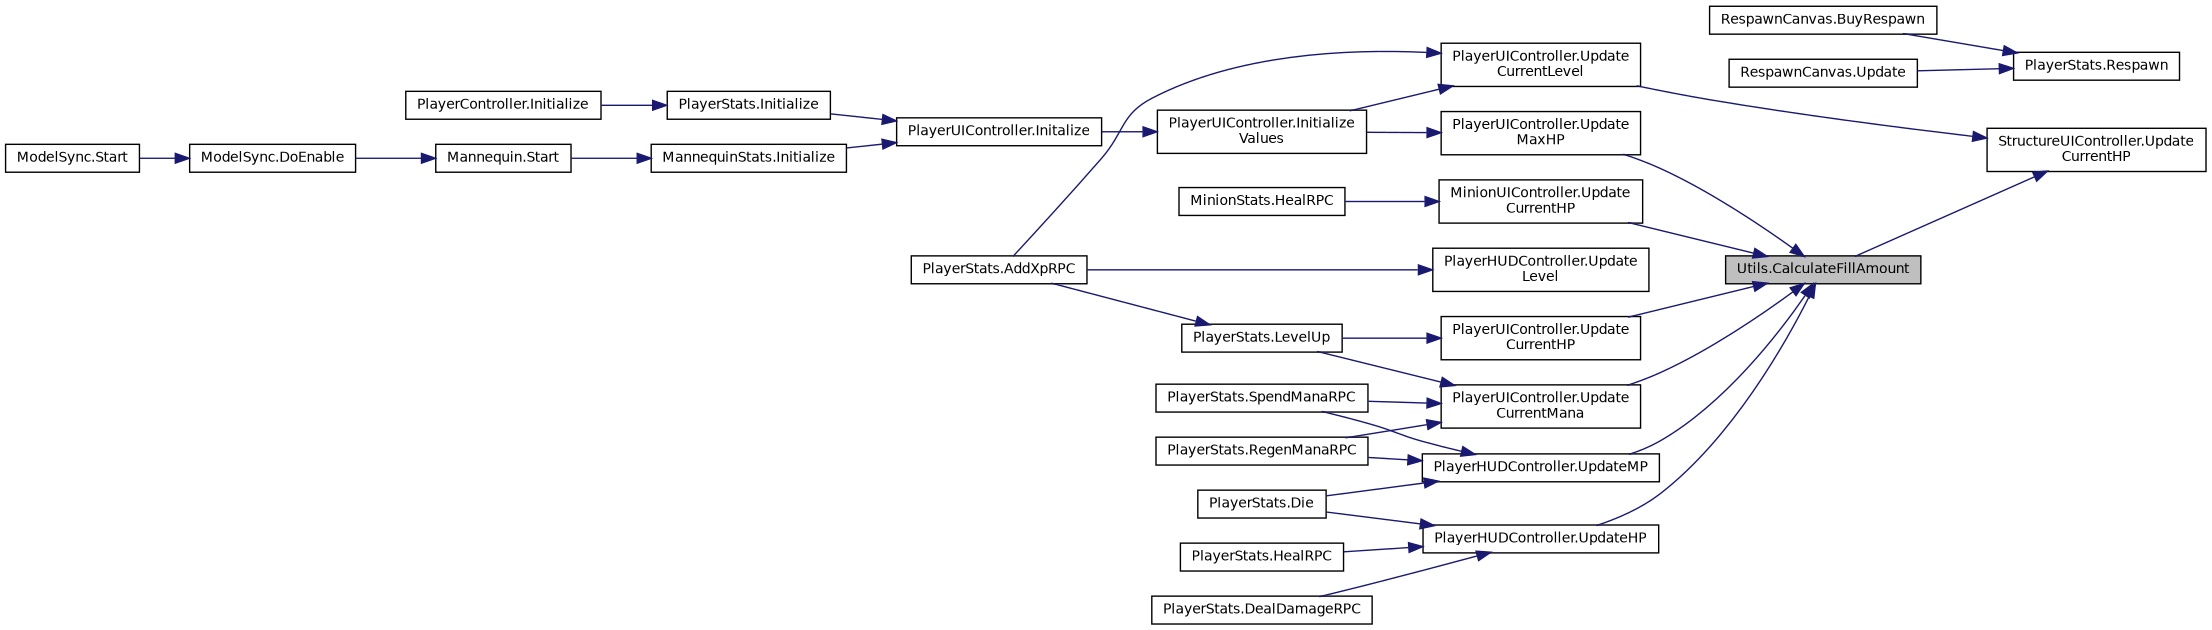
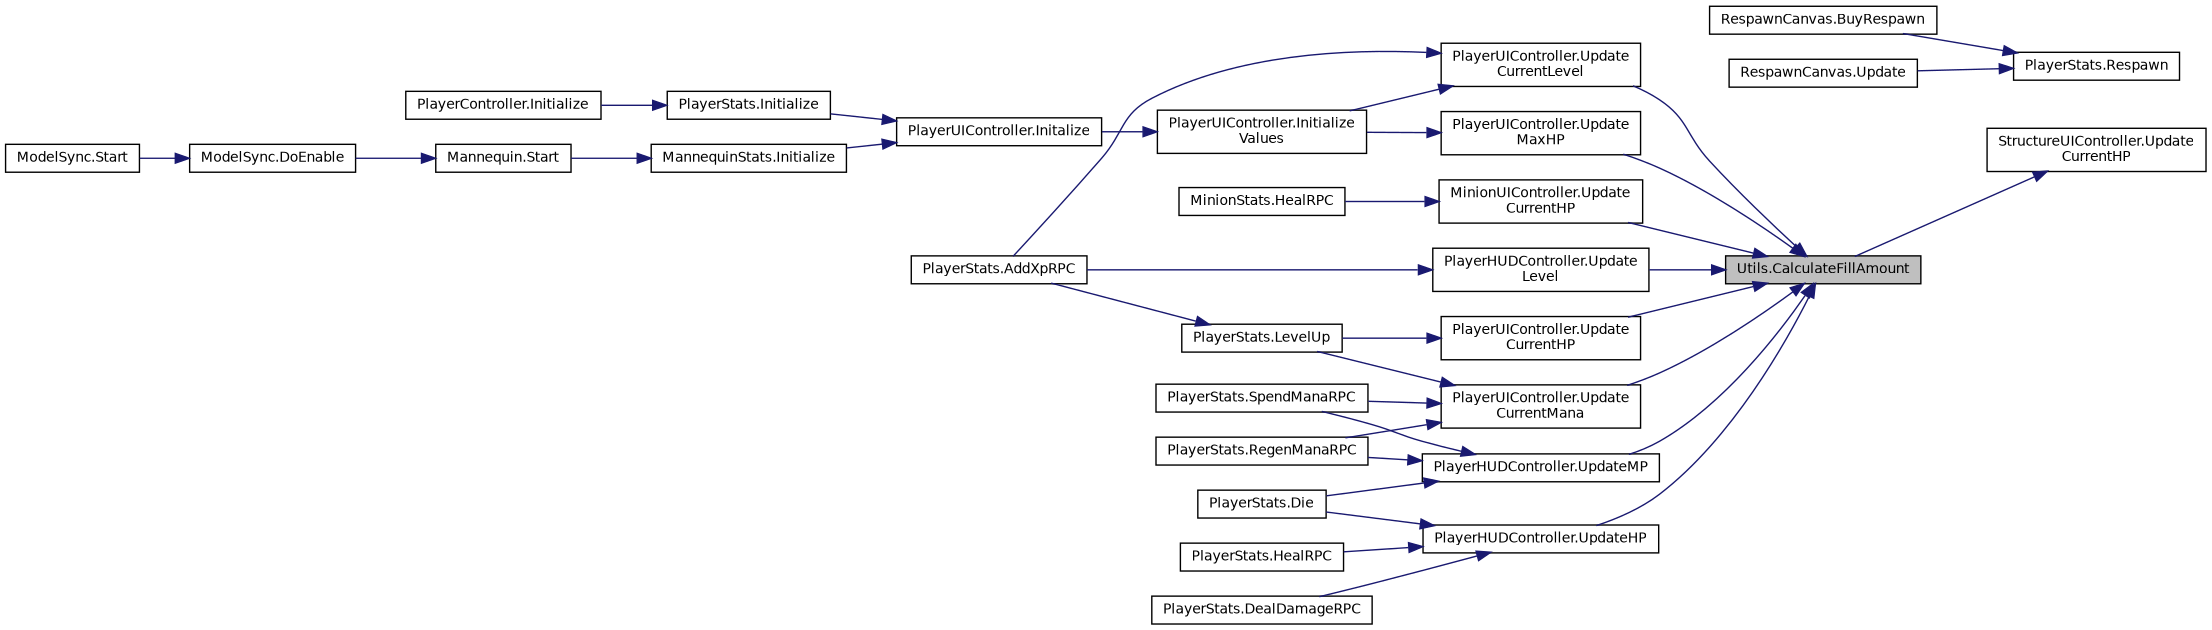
edge "PlayerUIController.Update CurrentLevel" -> "StructureUIController.Update CurrentHP": now "PlayerUIController.Update CurrentLevel" -> "Utils.CalculateFillAmount"
edge "PlayerHUDController.Update Level" -> "Utils.CalculateFillAmount": added
